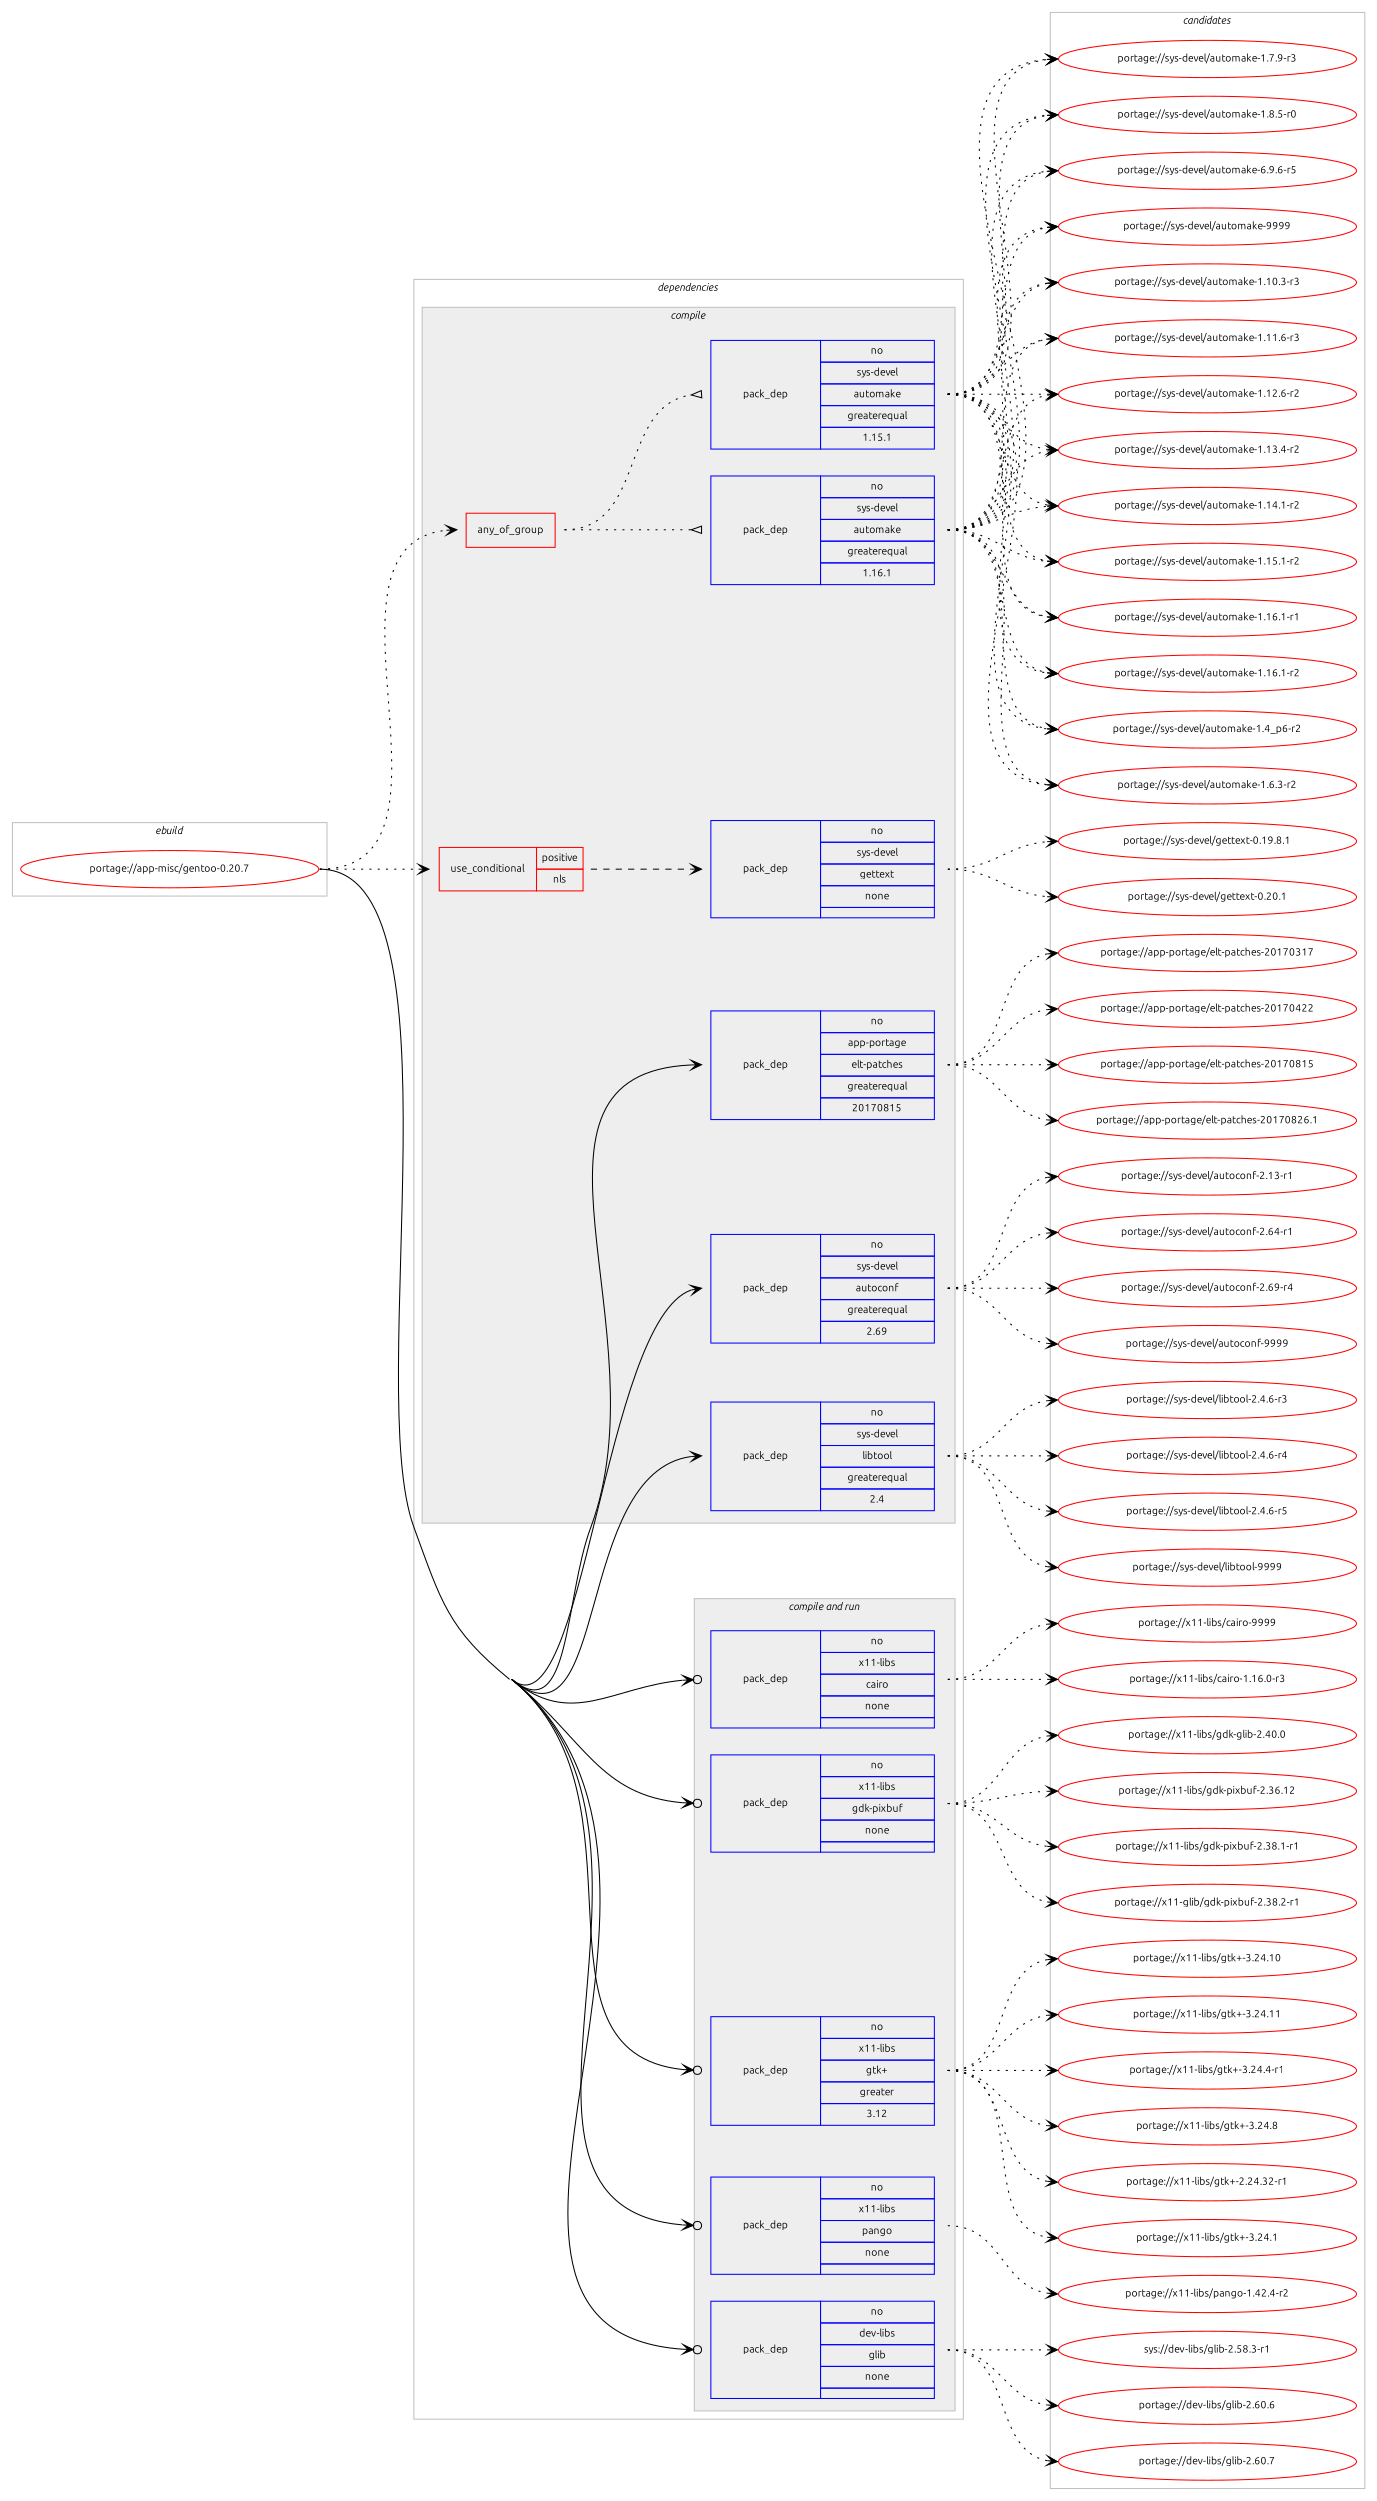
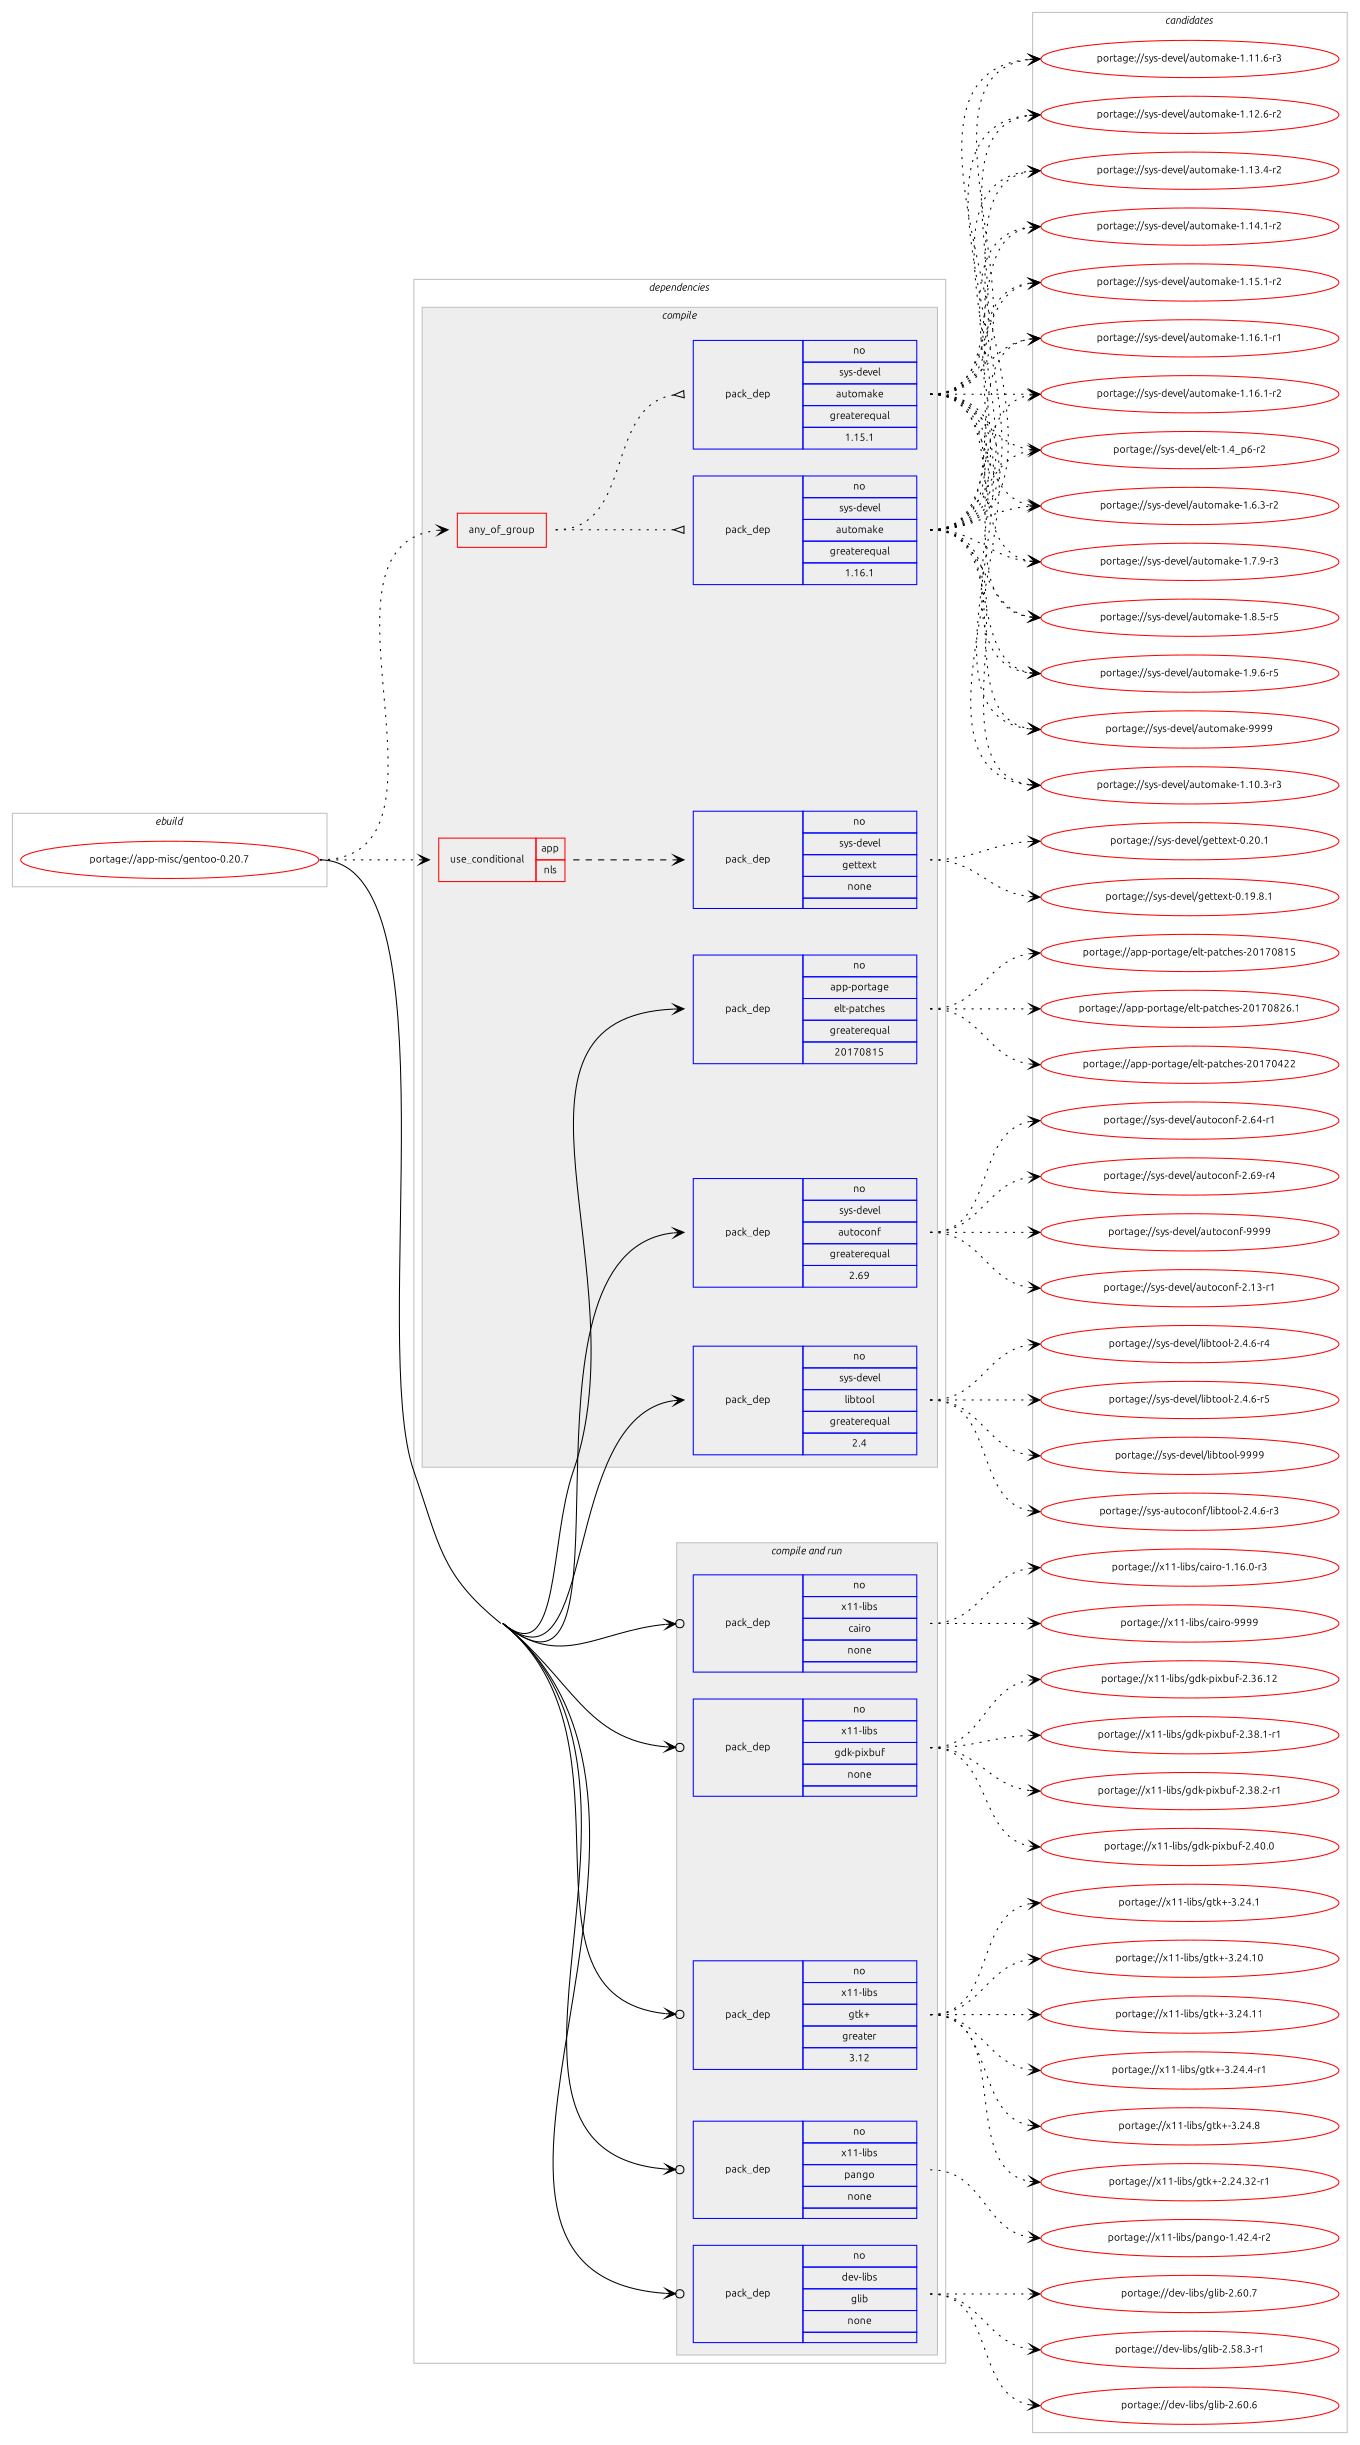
node "portage://sys-devel/automake-1.8.5-r0": label "portage://sys-devel/automake-1.8.5-r0" -> "portage://sys-devel/automake-1.8.5-r5"
node "portage://sys-devel/automake-6.9.6-r5": label "portage://sys-devel/automake-6.9.6-r5" -> "portage://sys-devel/automake-1.9.6-r5"
node "portage://sys-devel/automake-1.4_p6-r2": label "portage://sys-devel/automake-1.4_p6-r2" -> "portage://sys-devel/elt-1.4_p6-r2"
node "use_conditional": text "positive" -> "app"
node "portage://app-portage/elt-patches-20170317": removed
node "portage://sys-devel/libtool-2.4.6-r3": label "portage://sys-devel/libtool-2.4.6-r3" -> "portage://sys-autoconf/libtool-2.4.6-r3"
node "portage://x11-libs/gdk-glib-2.40.0": label "portage://x11-libs/gdk-glib-2.40.0" -> "portage://x11-libs/gdk-pixbuf-2.40.0"
node "portage://x11-glib/gdk-pixbuf-2.38.2-r1": label "portage://x11-glib/gdk-pixbuf-2.38.2-r1" -> "portage://x11-libs/gdk-pixbuf-2.38.2-r1"
node "sys://dev-libs/glib-2.58.3-r1": label "sys://dev-libs/glib-2.58.3-r1" -> "portage://dev-libs/glib-2.58.3-r1"
